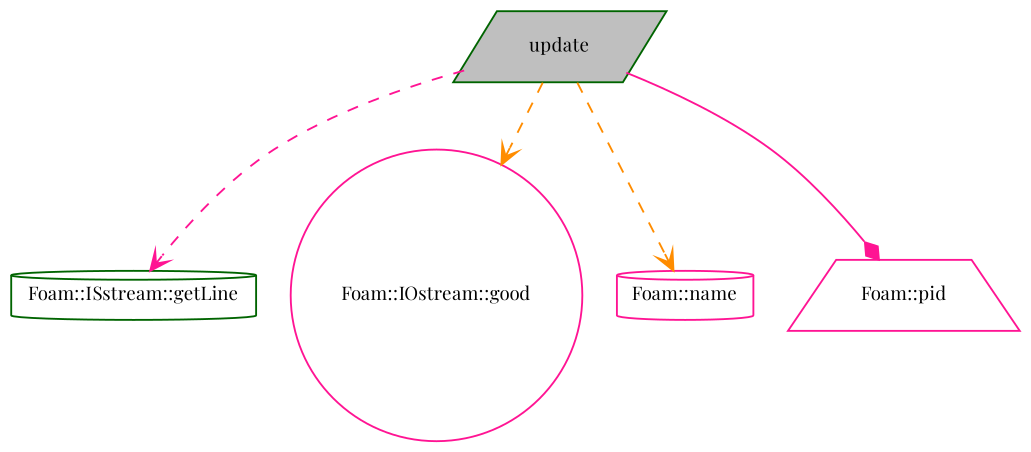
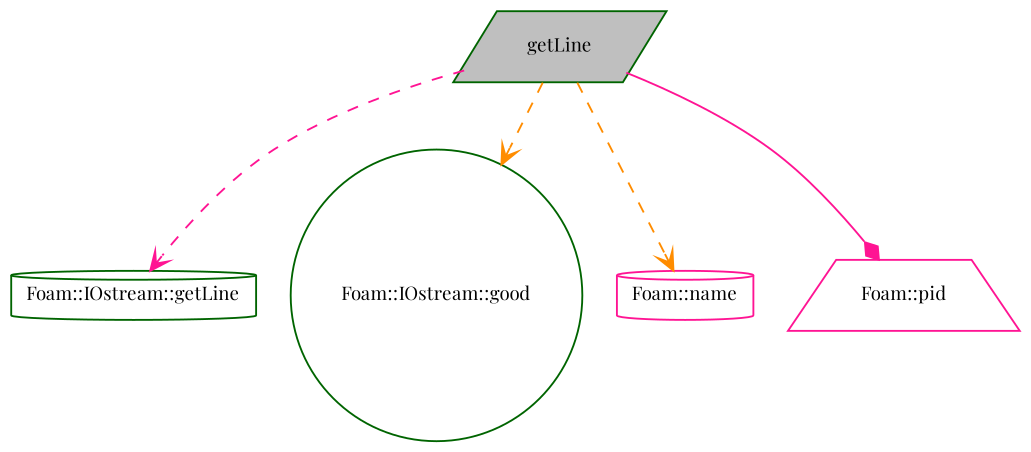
node "update": label "update" -> "getLine"
node "Foam::ISstream::getLine": label "Foam::ISstream::getLine" -> "Foam::IOstream::getLine"
node "Foam::IOstream::good": color deeppink -> darkgreen
